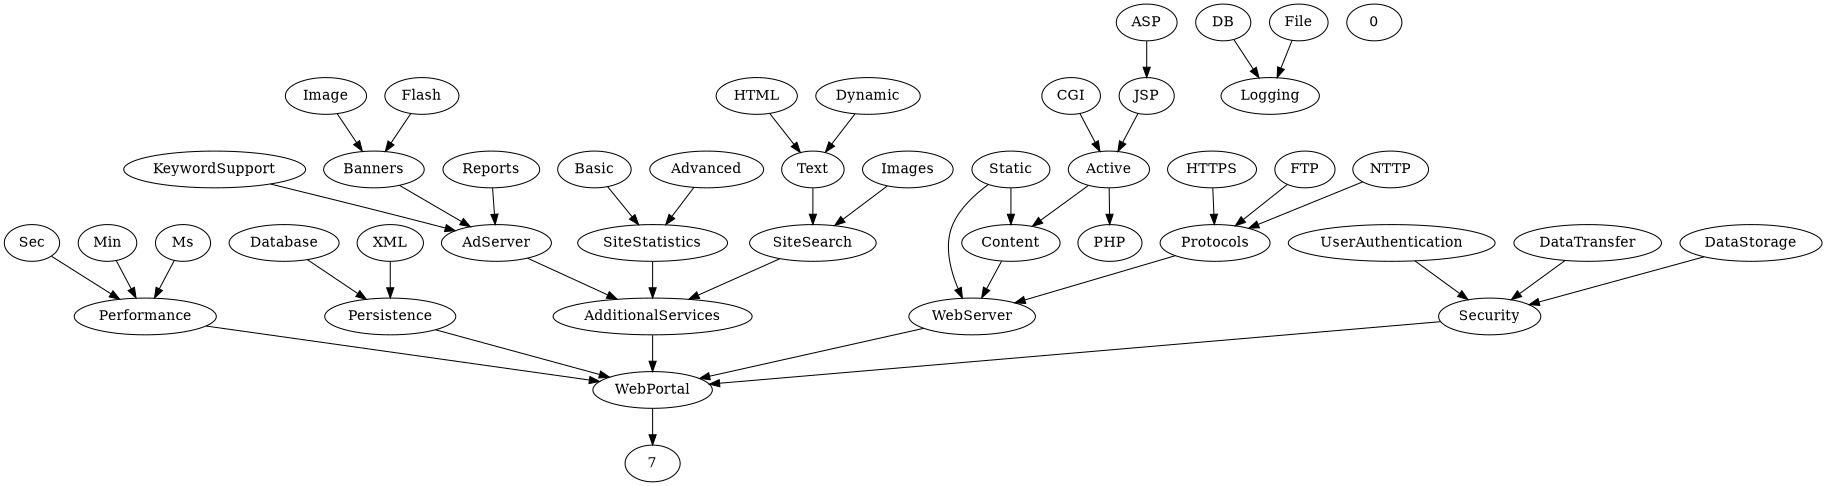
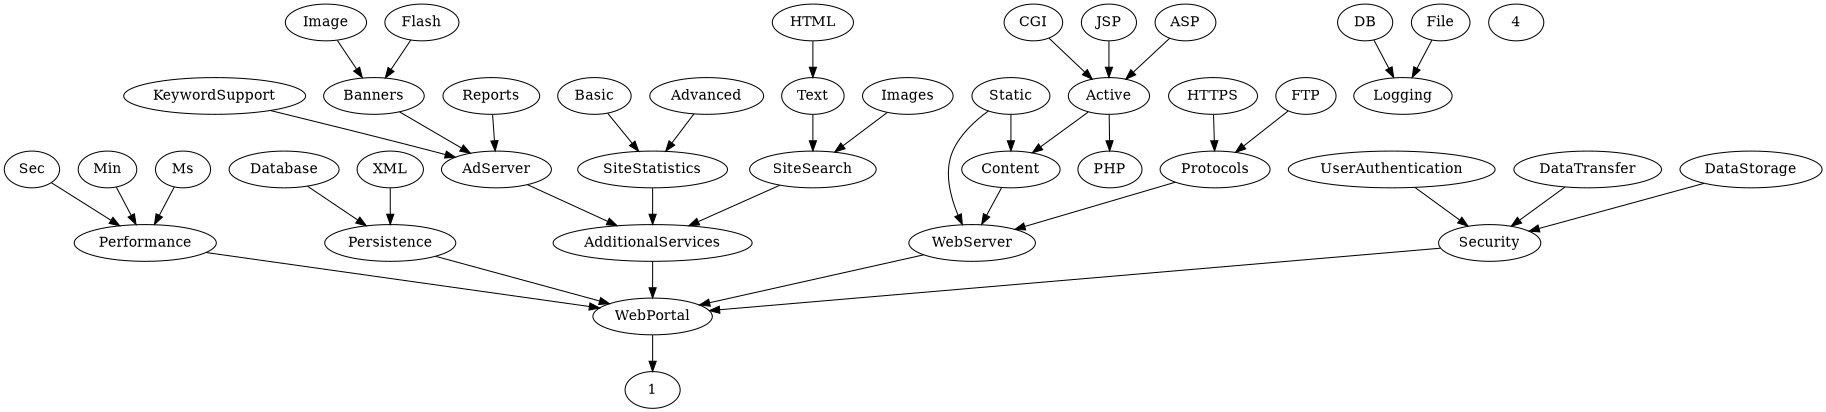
node "0": label "0" -> "4"
edge "ASP" -> "JSP": now "ASP" -> "Active"
node "Dynamic": removed
node "NTTP": removed
node "7": label "7" -> "1"
